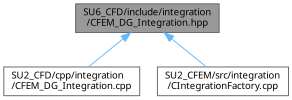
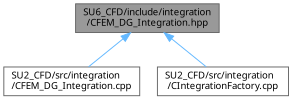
node "SU2_CFD/cpp/integration /CFEM_DG_Integration.cpp": label "SU2_CFD/cpp/integration /CFEM_DG_Integration.cpp" -> "SU2_CFD/src/integration /CFEM_DG_Integration.cpp"
node "SU2_CFEM/src/integration /CIntegrationFactory.cpp": label "SU2_CFEM/src/integration /CIntegrationFactory.cpp" -> "SU2_CFD/src/integration /CIntegrationFactory.cpp"
